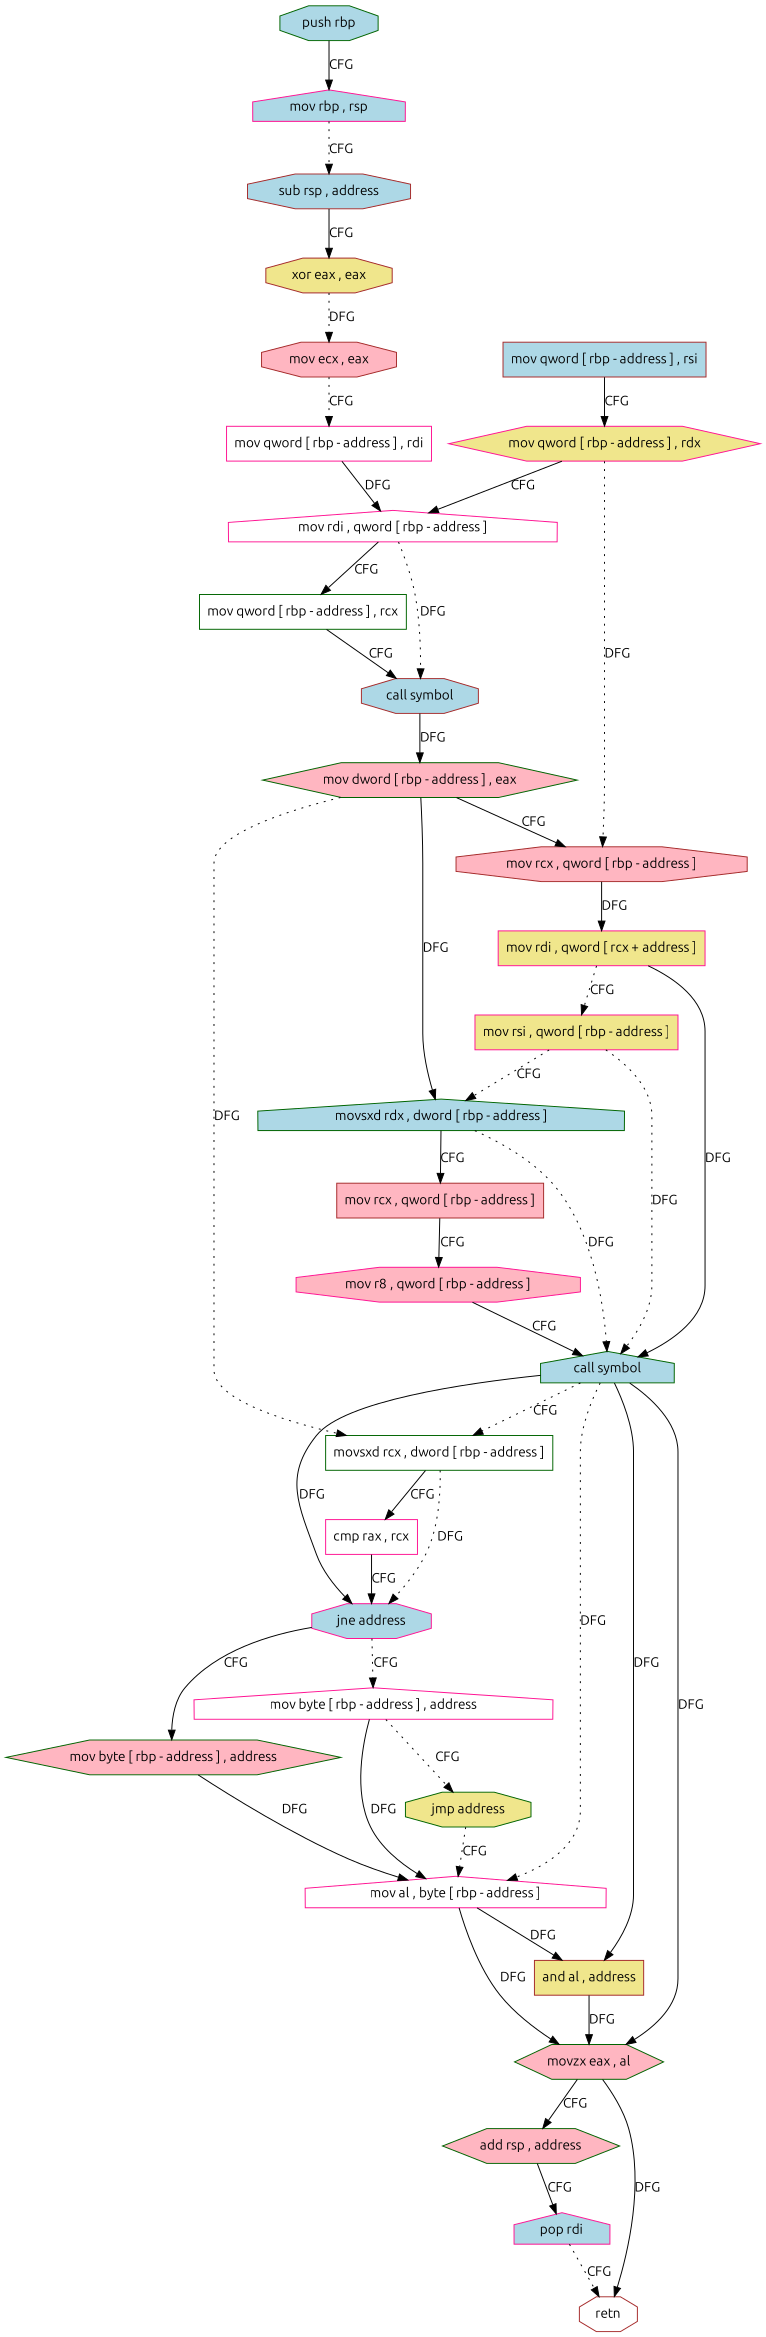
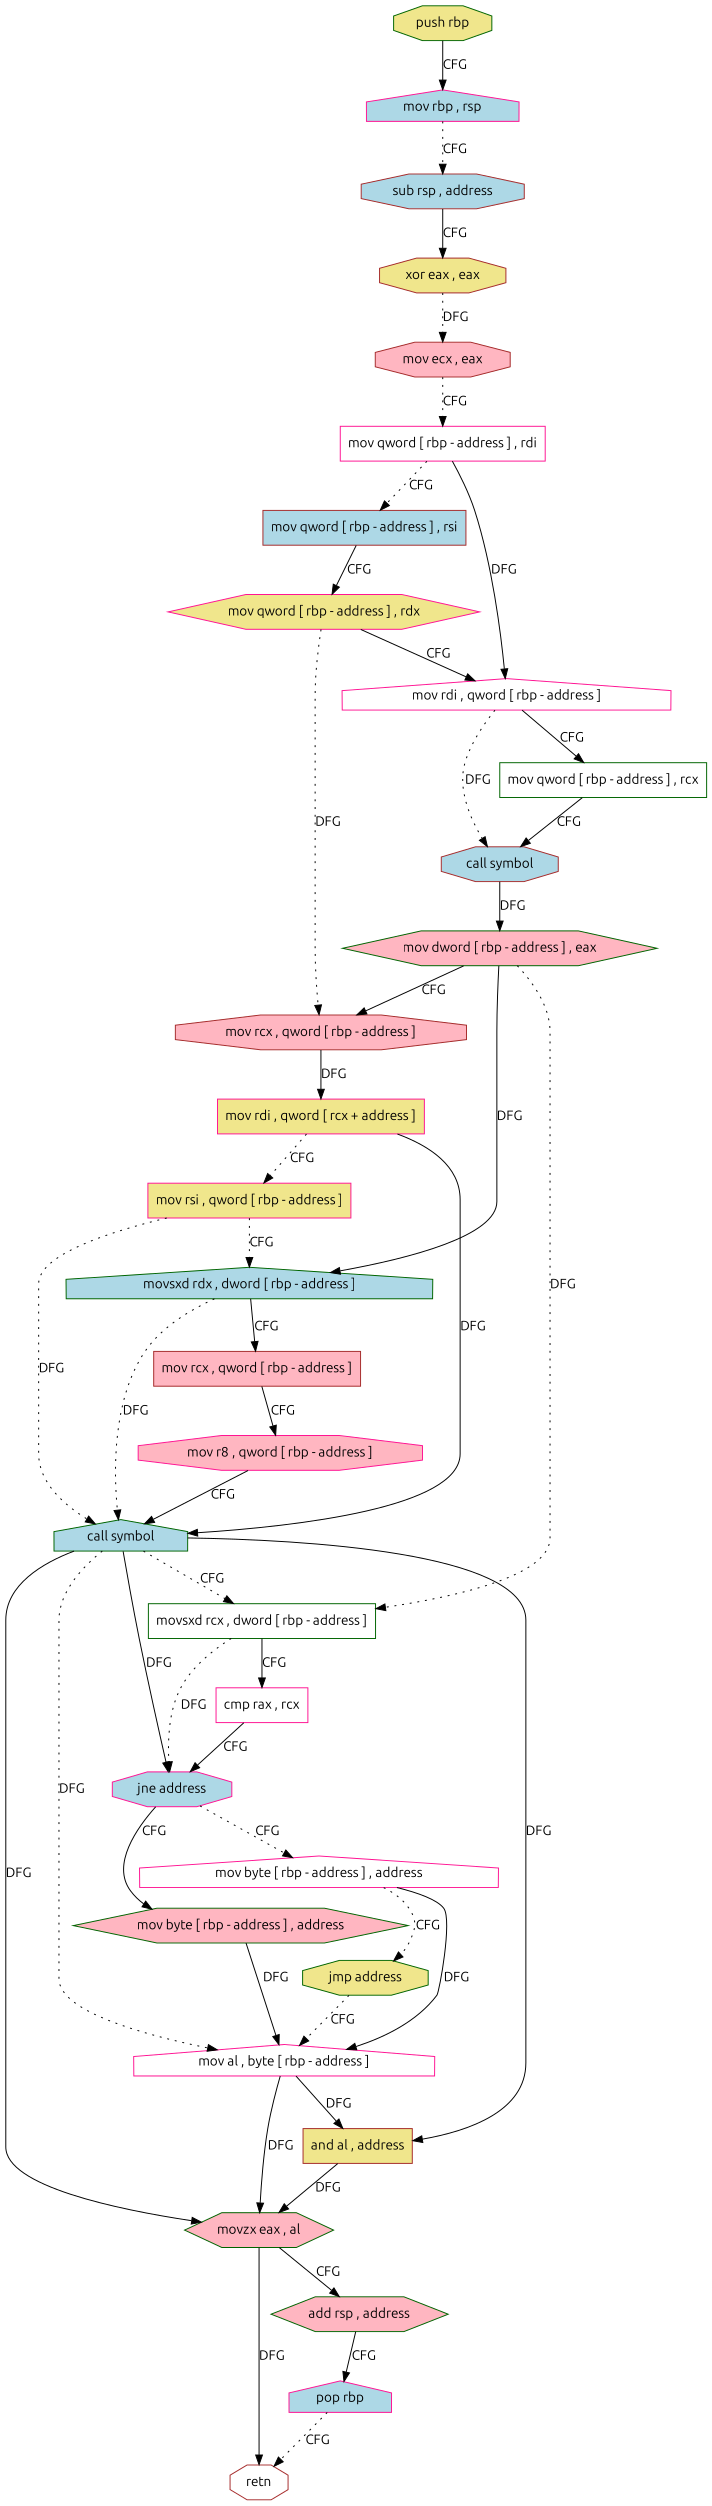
node "push rbp": fillcolor lightblue -> khaki
edge "mov qword [ rbp - address ] , rdi" -> "mov qword [ rbp - address ] , rsi": added, label "CFG"
node "pop rdi": label "pop rdi" -> "pop rbp"
